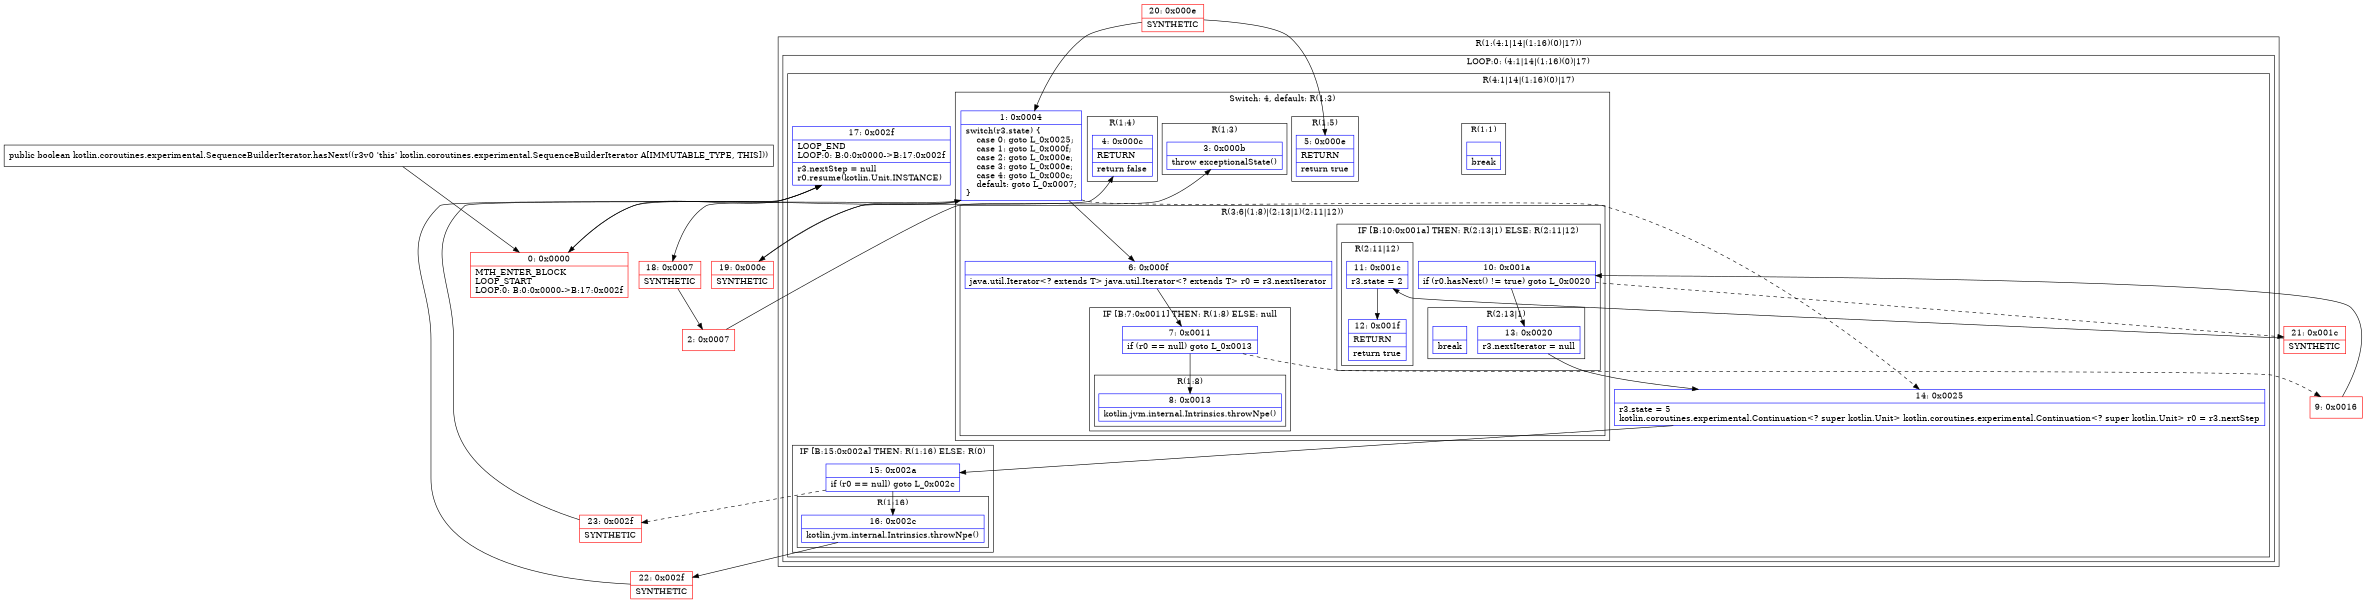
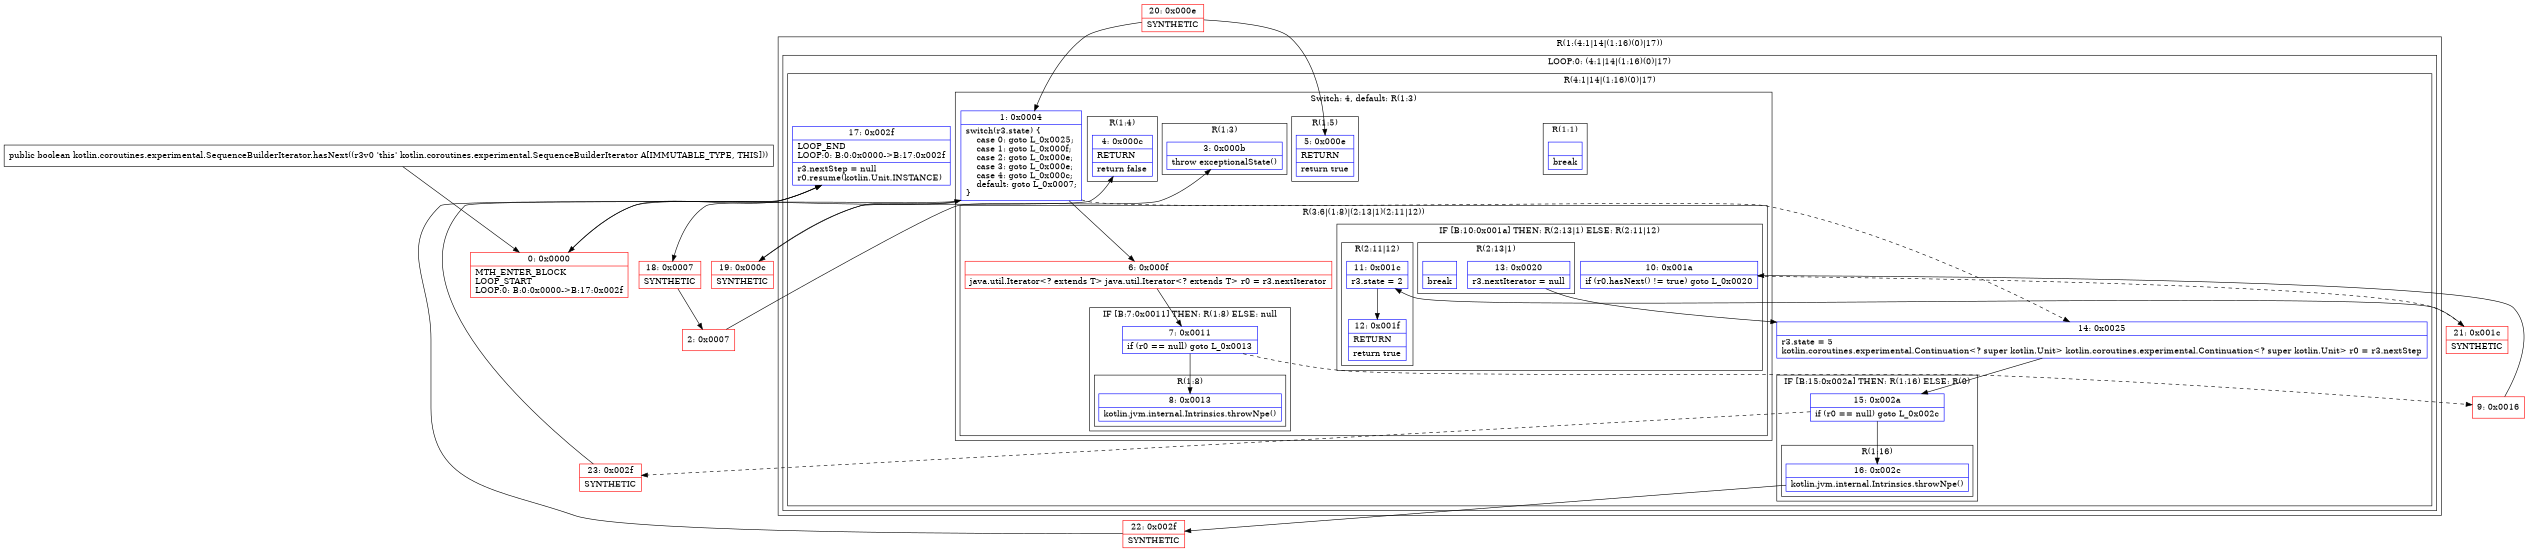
node "6: 0x000f": color blue -> red
edge "10: 0x001a" -> "13: 0x0020": removed
